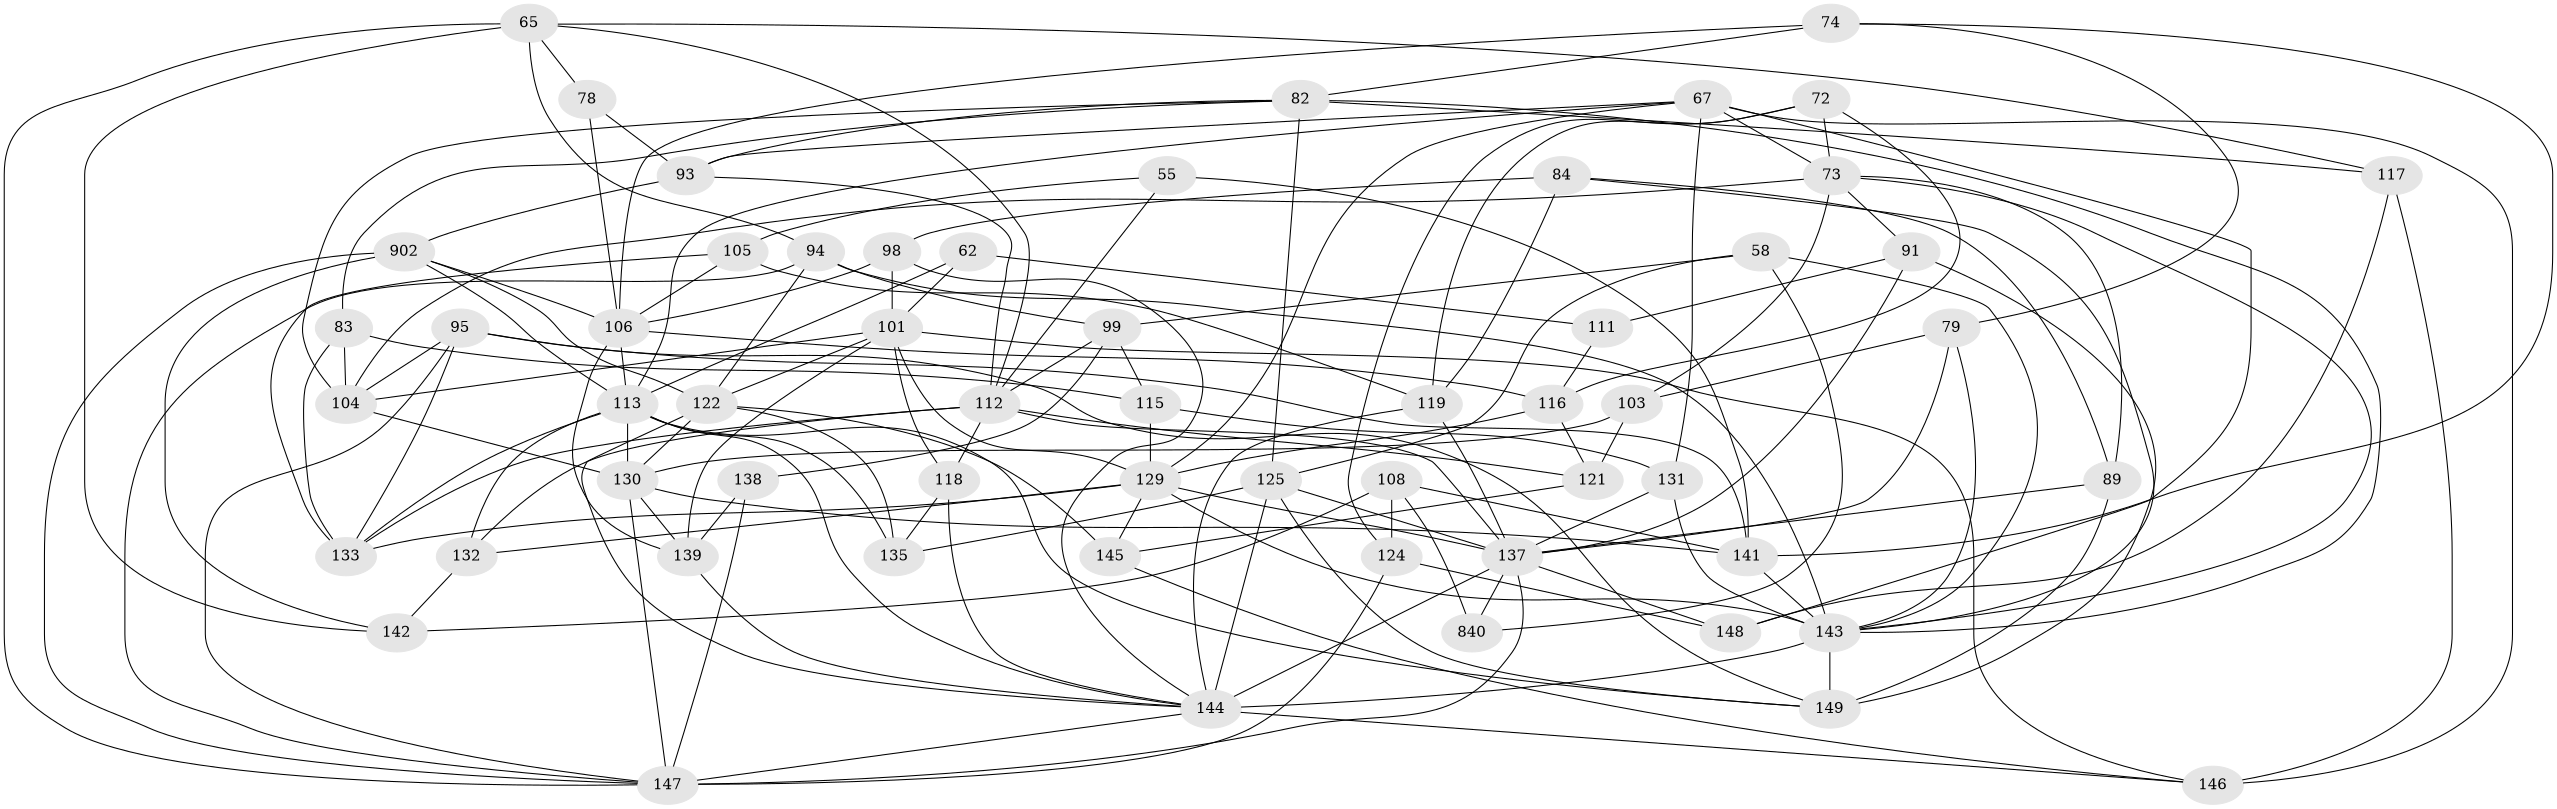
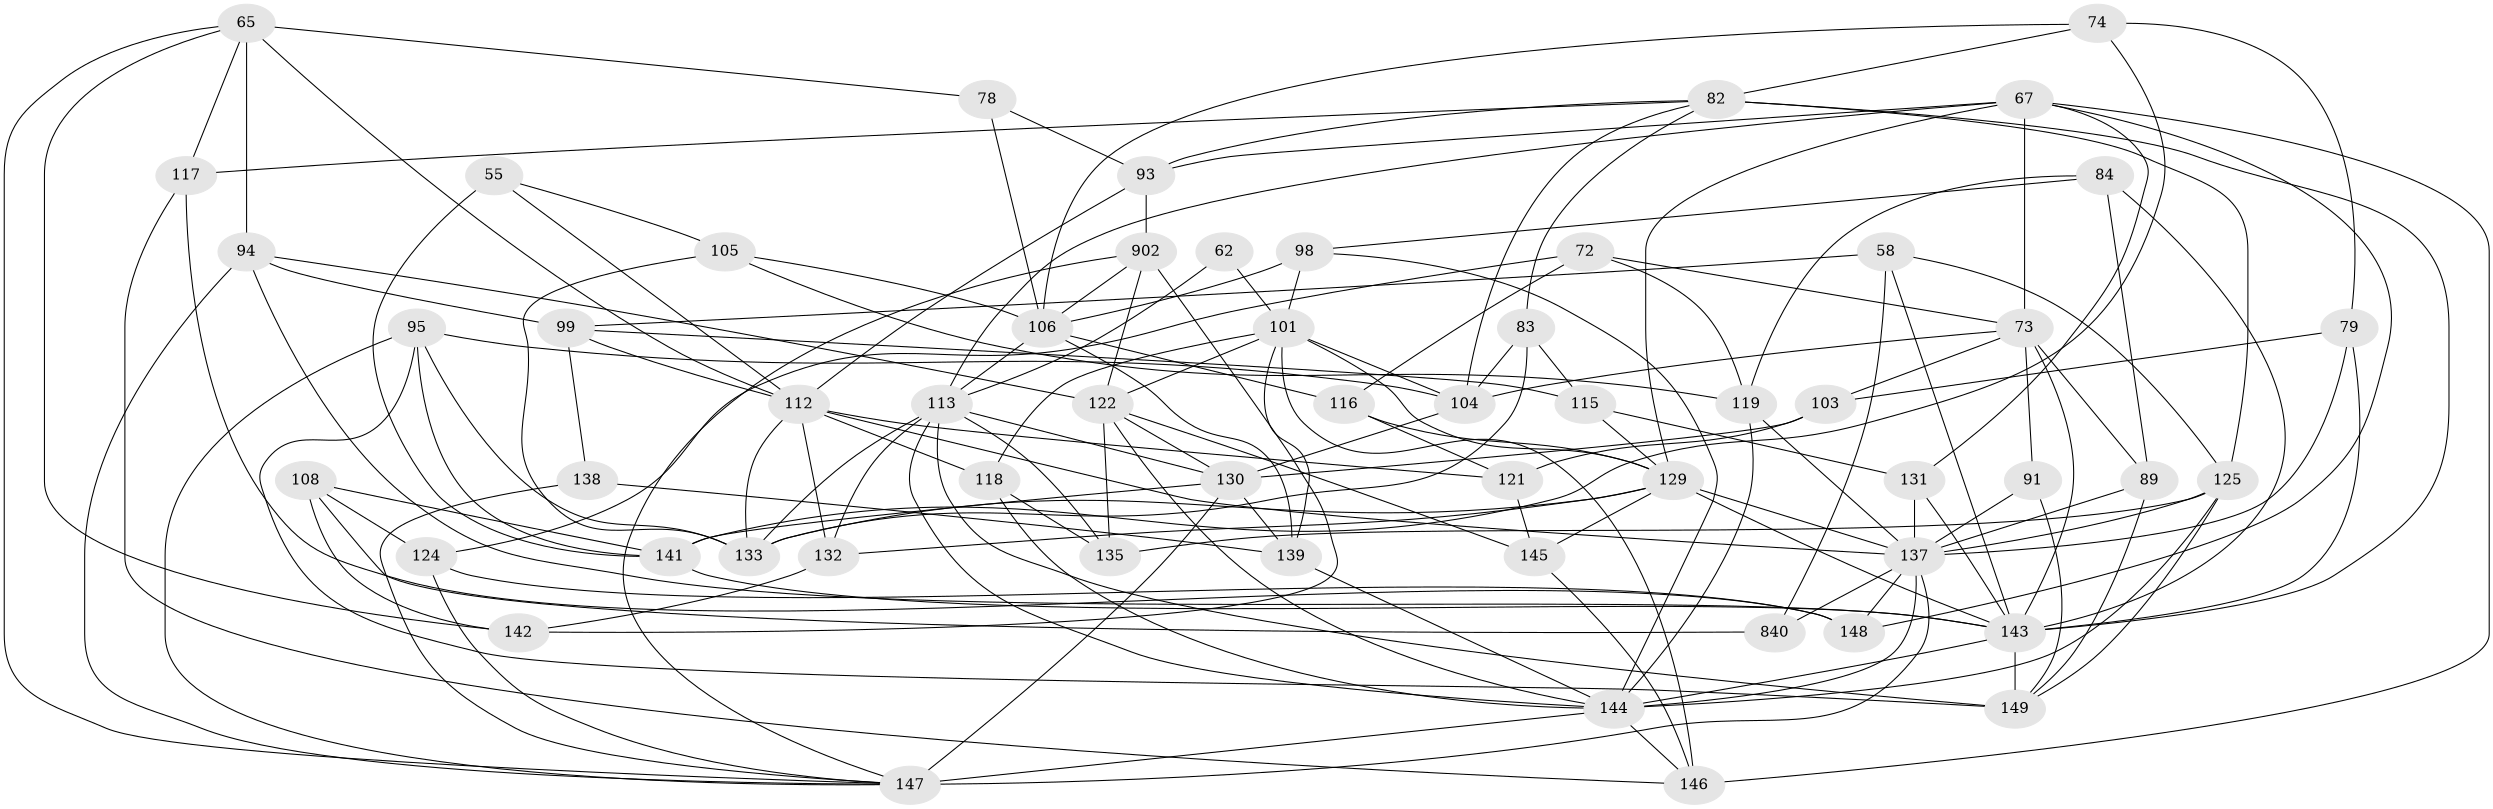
edge "902" -- "113": removed
node "111": removed
